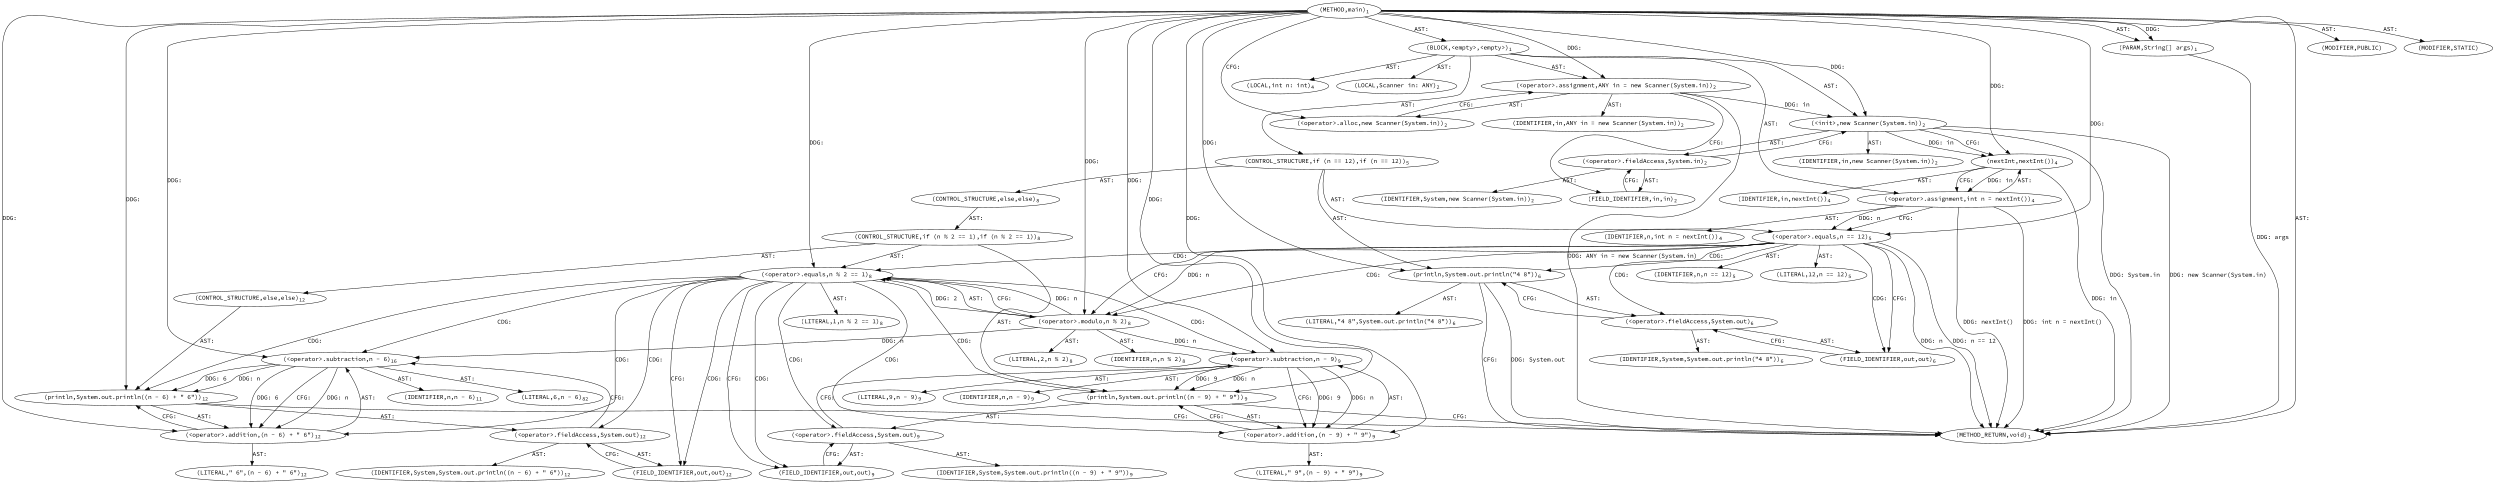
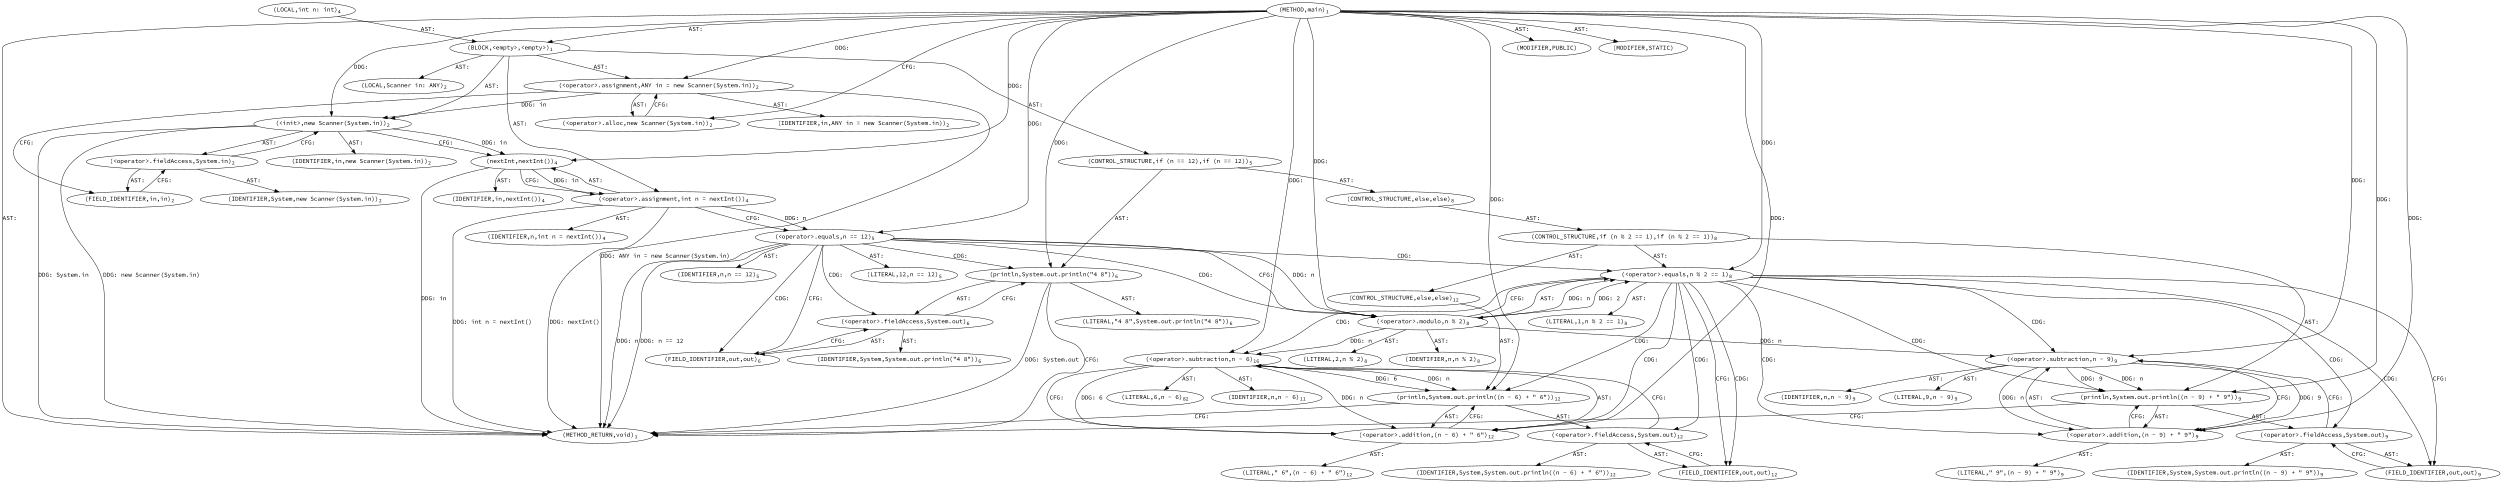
node "(PARAM,String[] args)": removed
edge "(BLOCK,<empty>,<empty>)" -> "(LOCAL,int n: int)": reversed
edge "(CONTROL_STRUCTURE,if (n == 12),if (n == 12))" -> "(<operator>.equals,n == 12)": removed, label "AST:"
